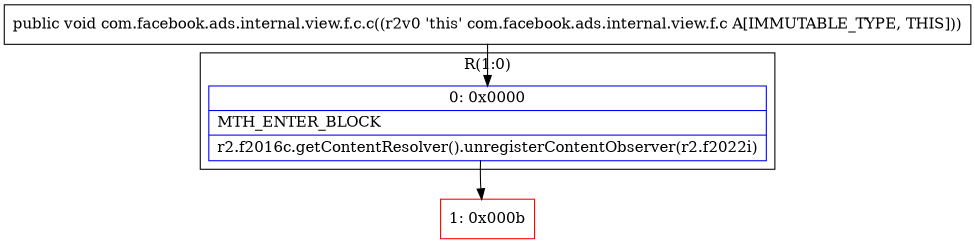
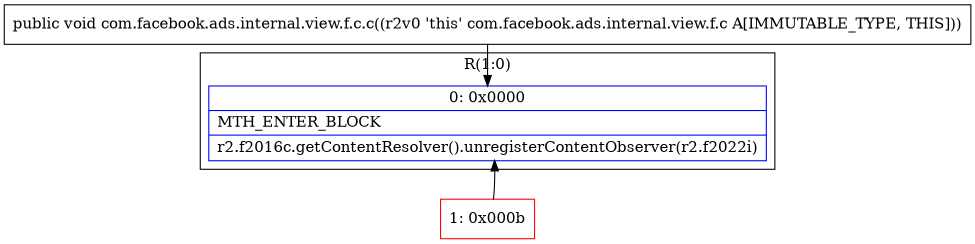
edge "0: 0x0000" -> "1: 0x000b": reversed
